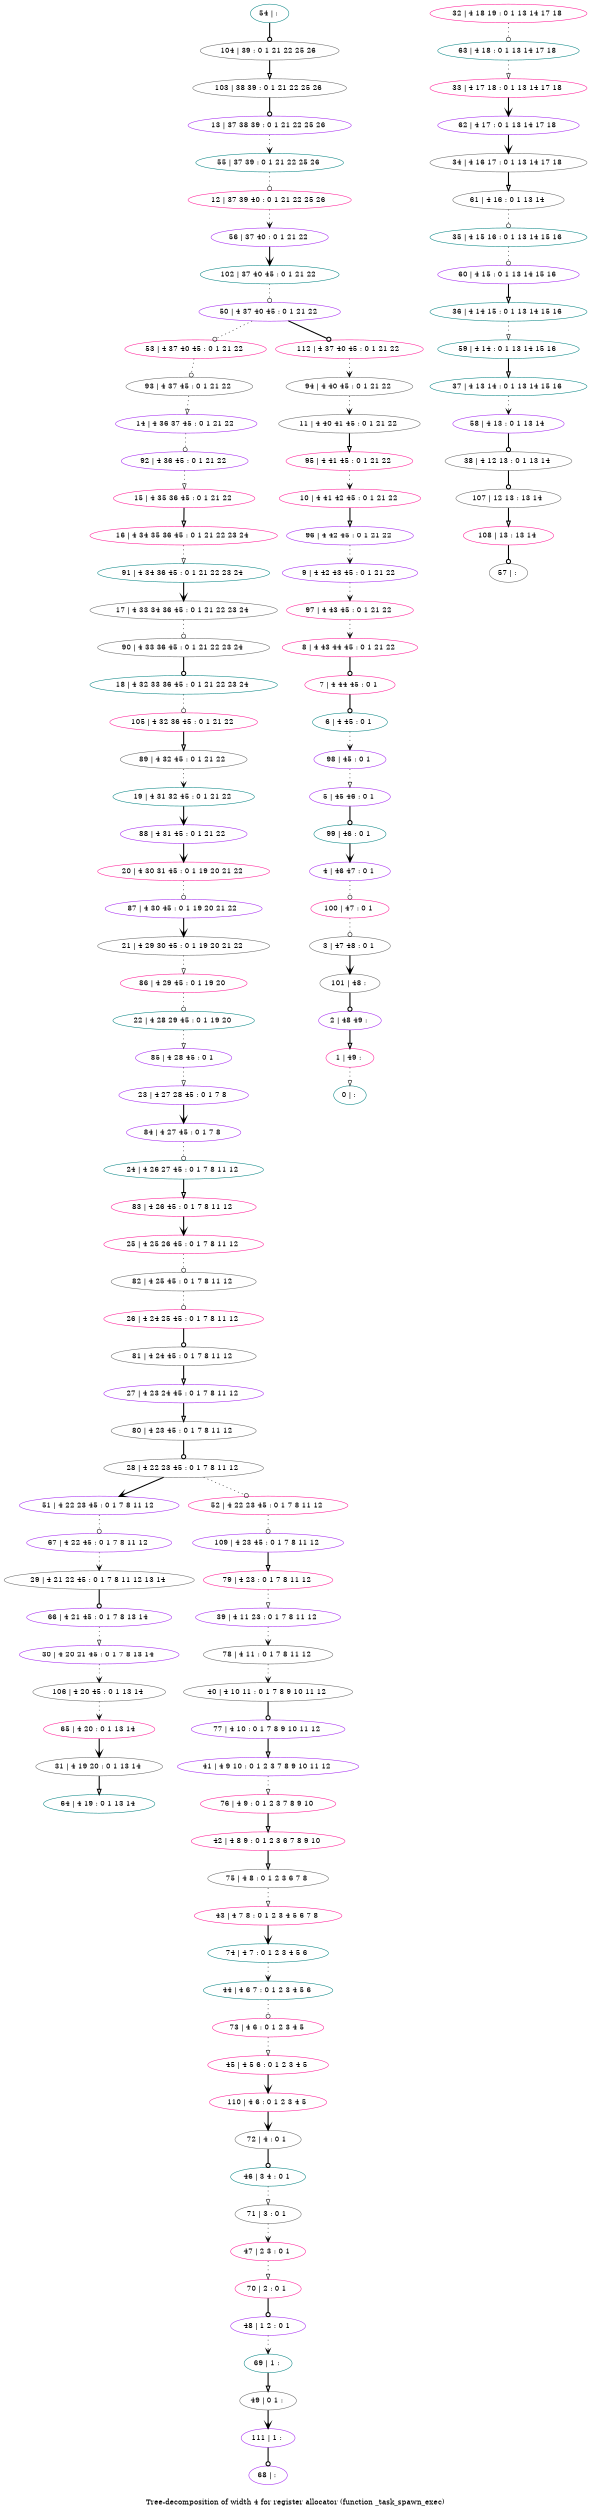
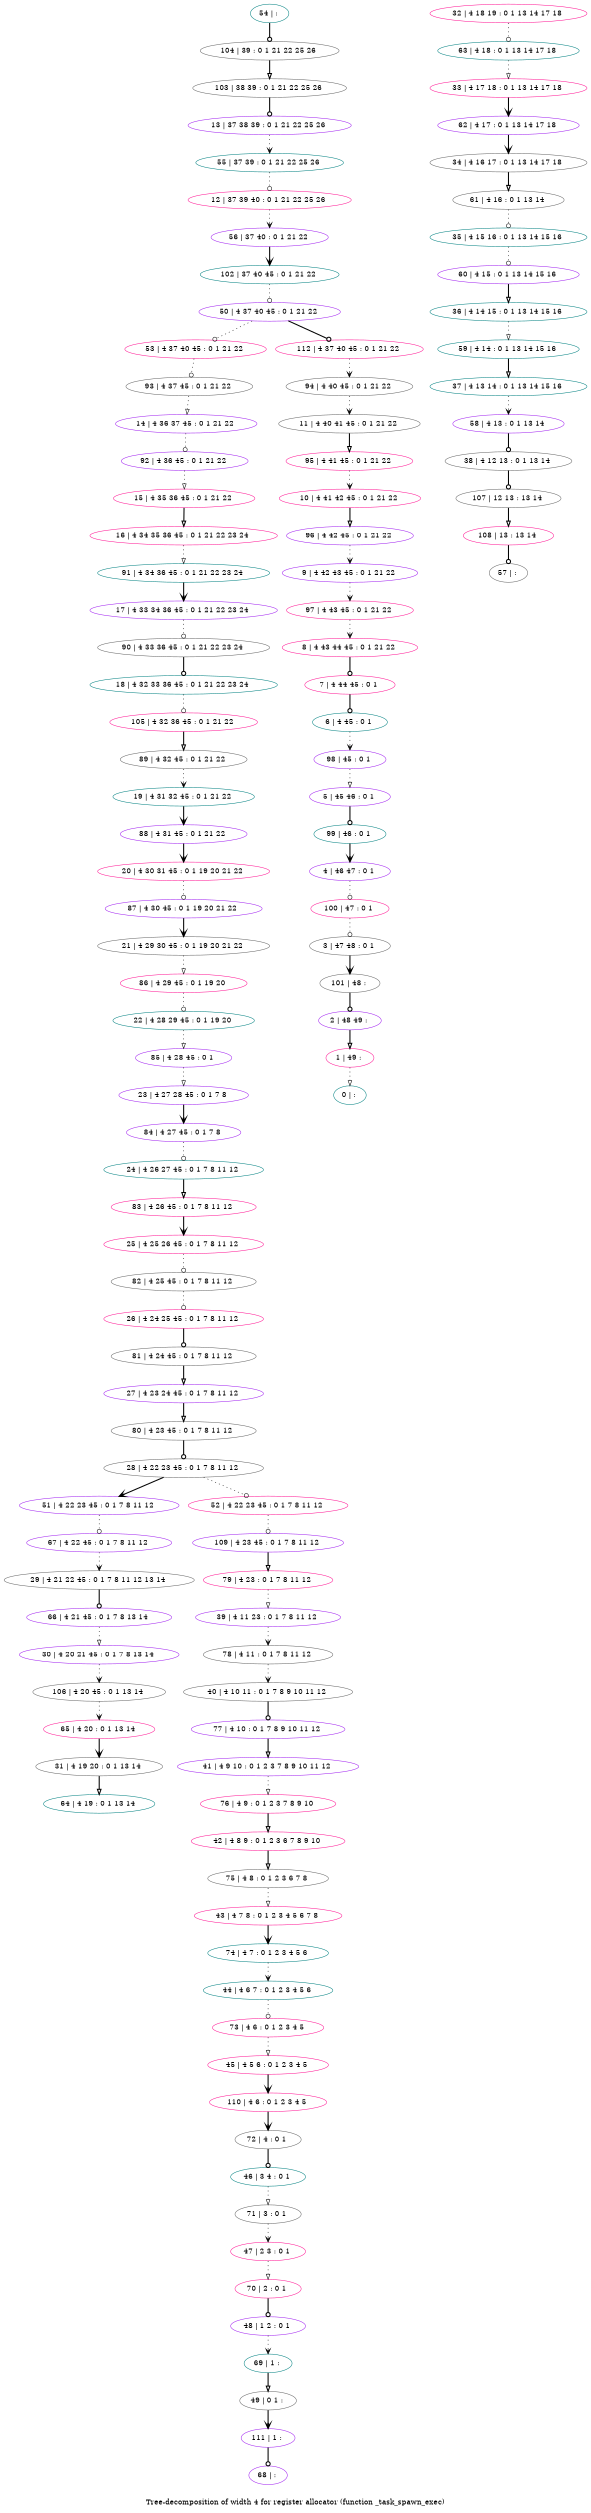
node "17 | 4 33 34 36 45 : 0 1 21 22 23 24": color gray40 -> purple
